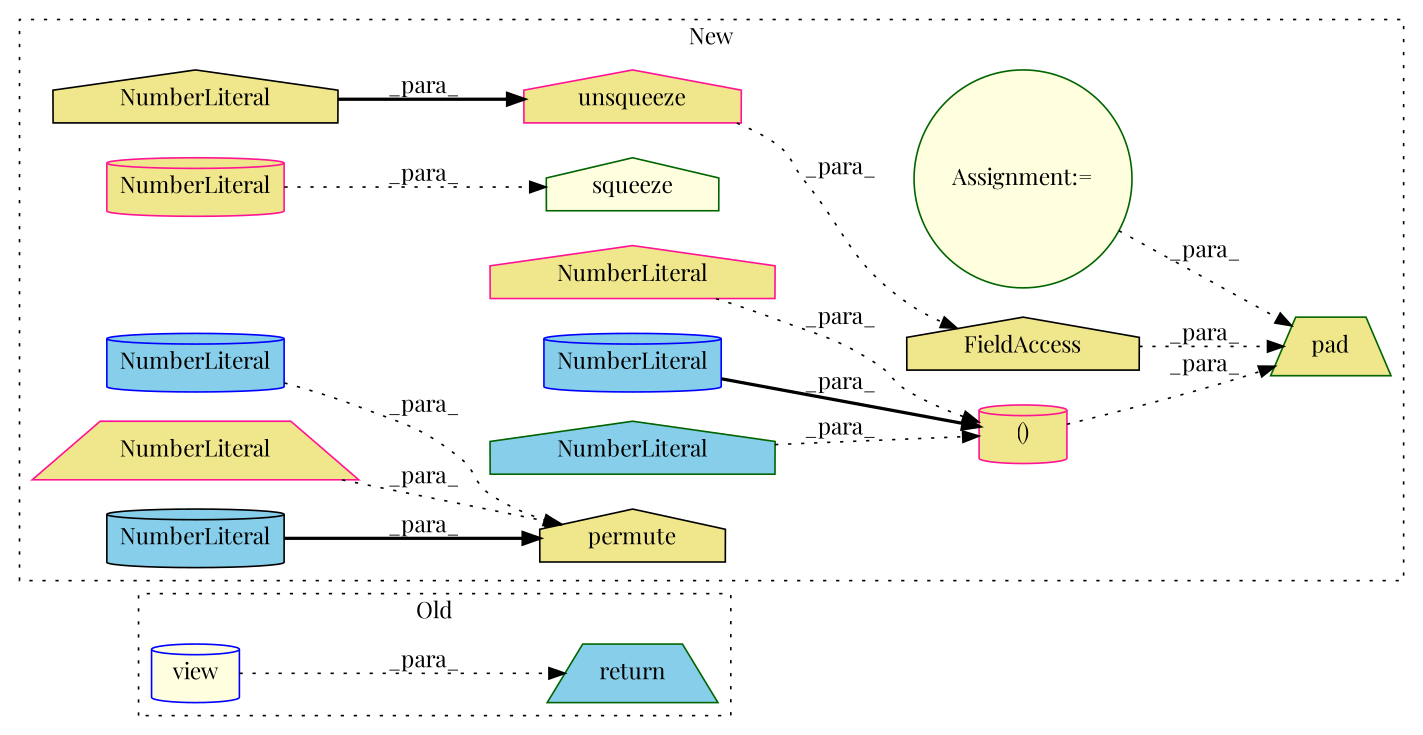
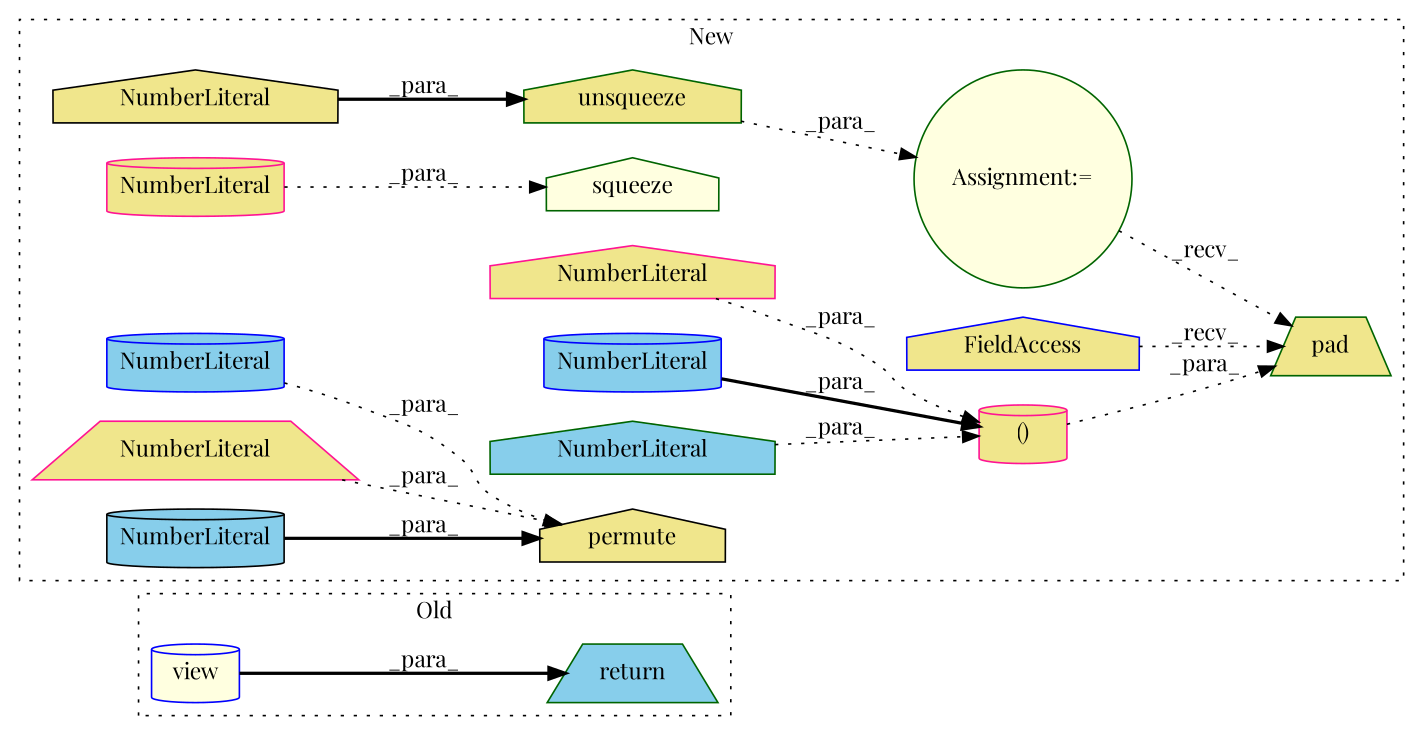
node "unsqueeze": color deeppink -> darkgreen
edge "unsqueeze" -> "FieldAccess": now "unsqueeze" -> "Assignment:="
edge "Assignment:=" -> "pad": label "_para_" -> "_recv_"
edge "FieldAccess" -> "pad": label "_para_" -> "_recv_"
node "FieldAccess": color black -> blue
edge "view" -> "return": style dotted -> bold
